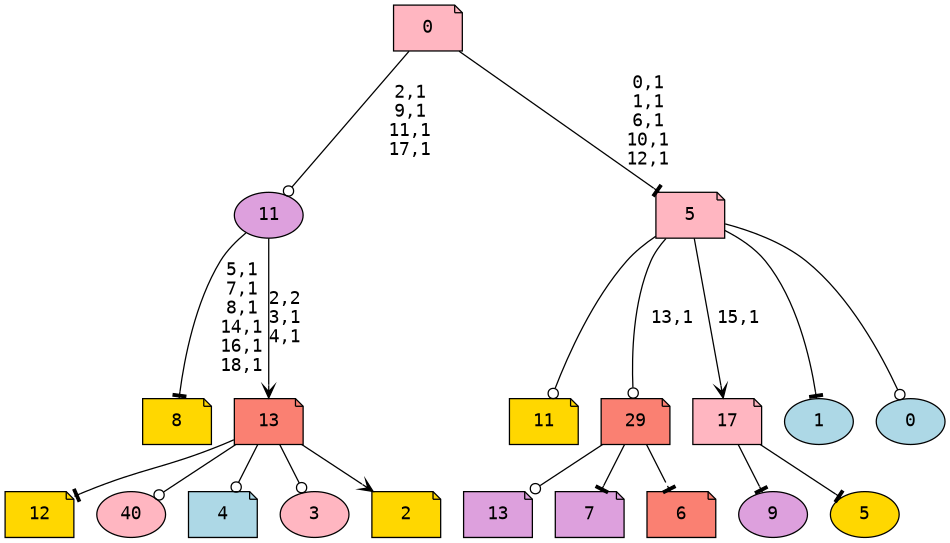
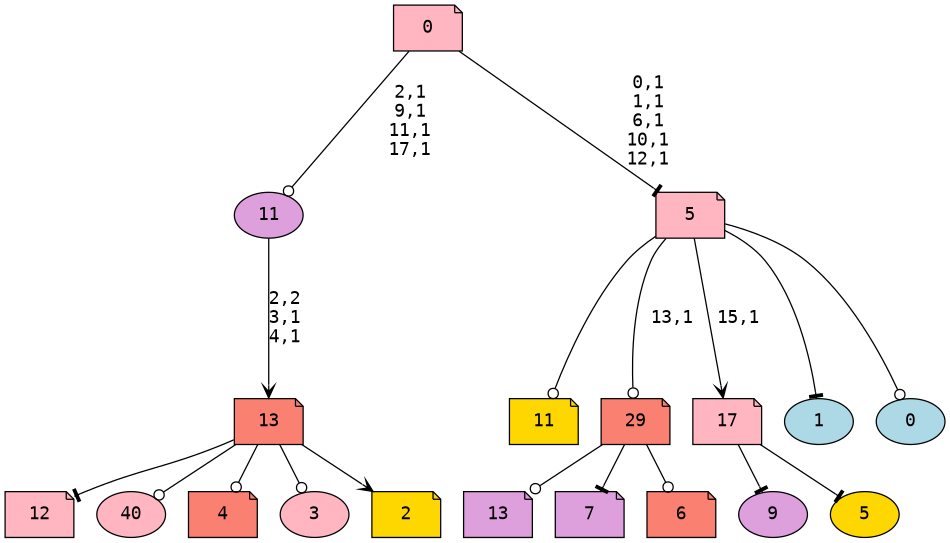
node "8": removed
edge "29" -> "6": arrowhead tee -> odot
node "12": fillcolor gold -> lightpink
node "4": fillcolor lightblue -> salmon
